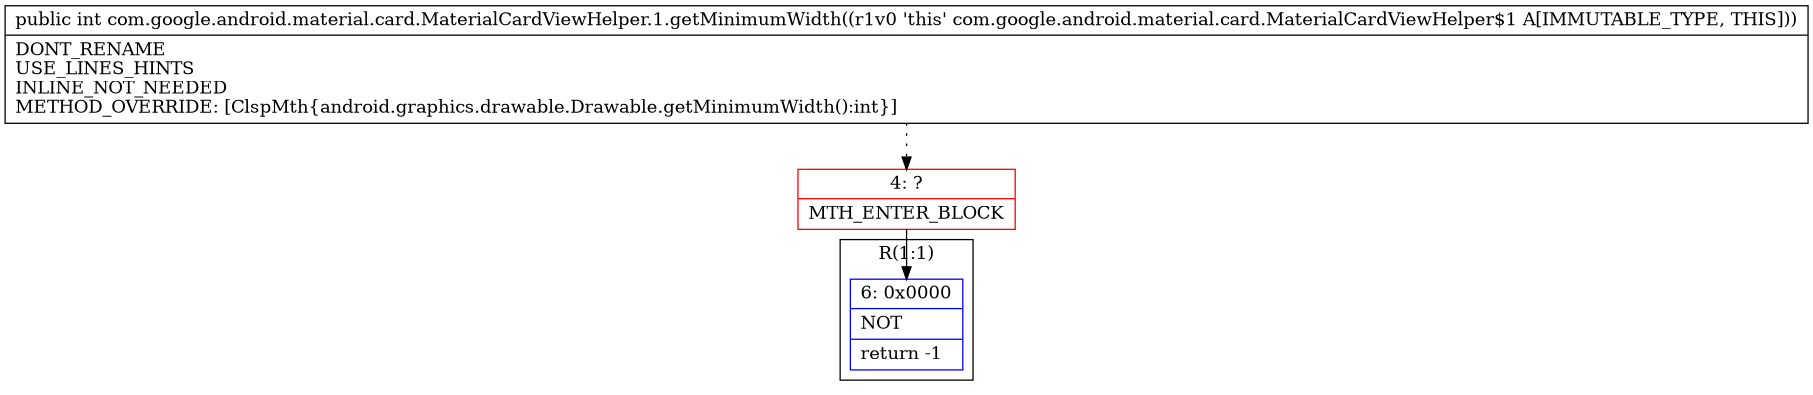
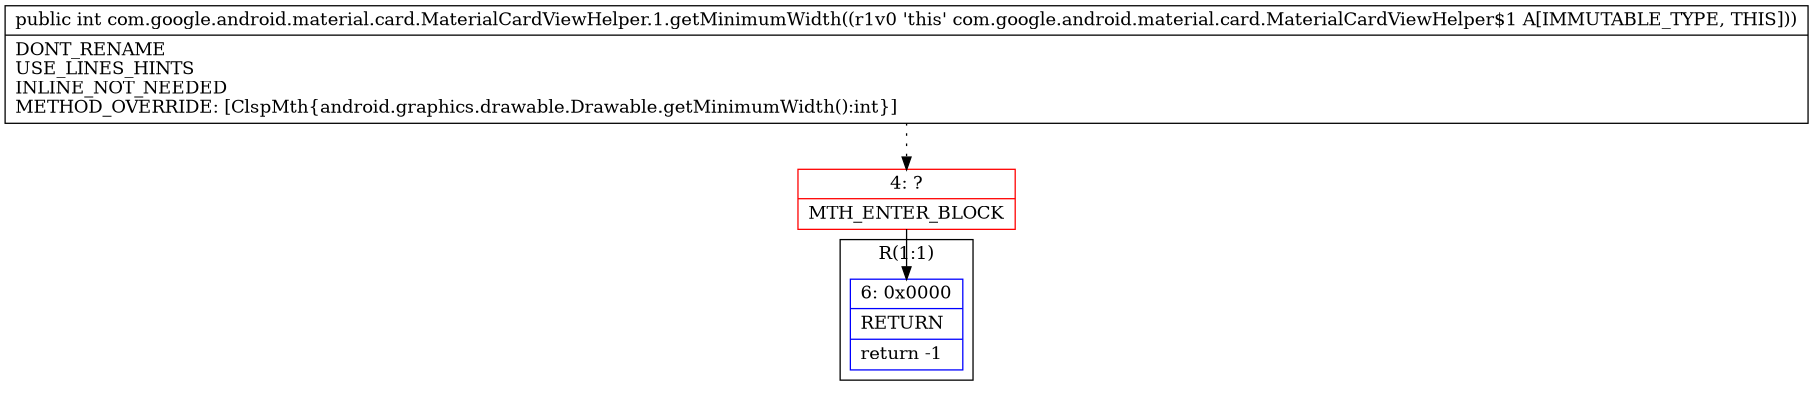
node "6: 0x0000": text "NOT" -> "RETURN"
